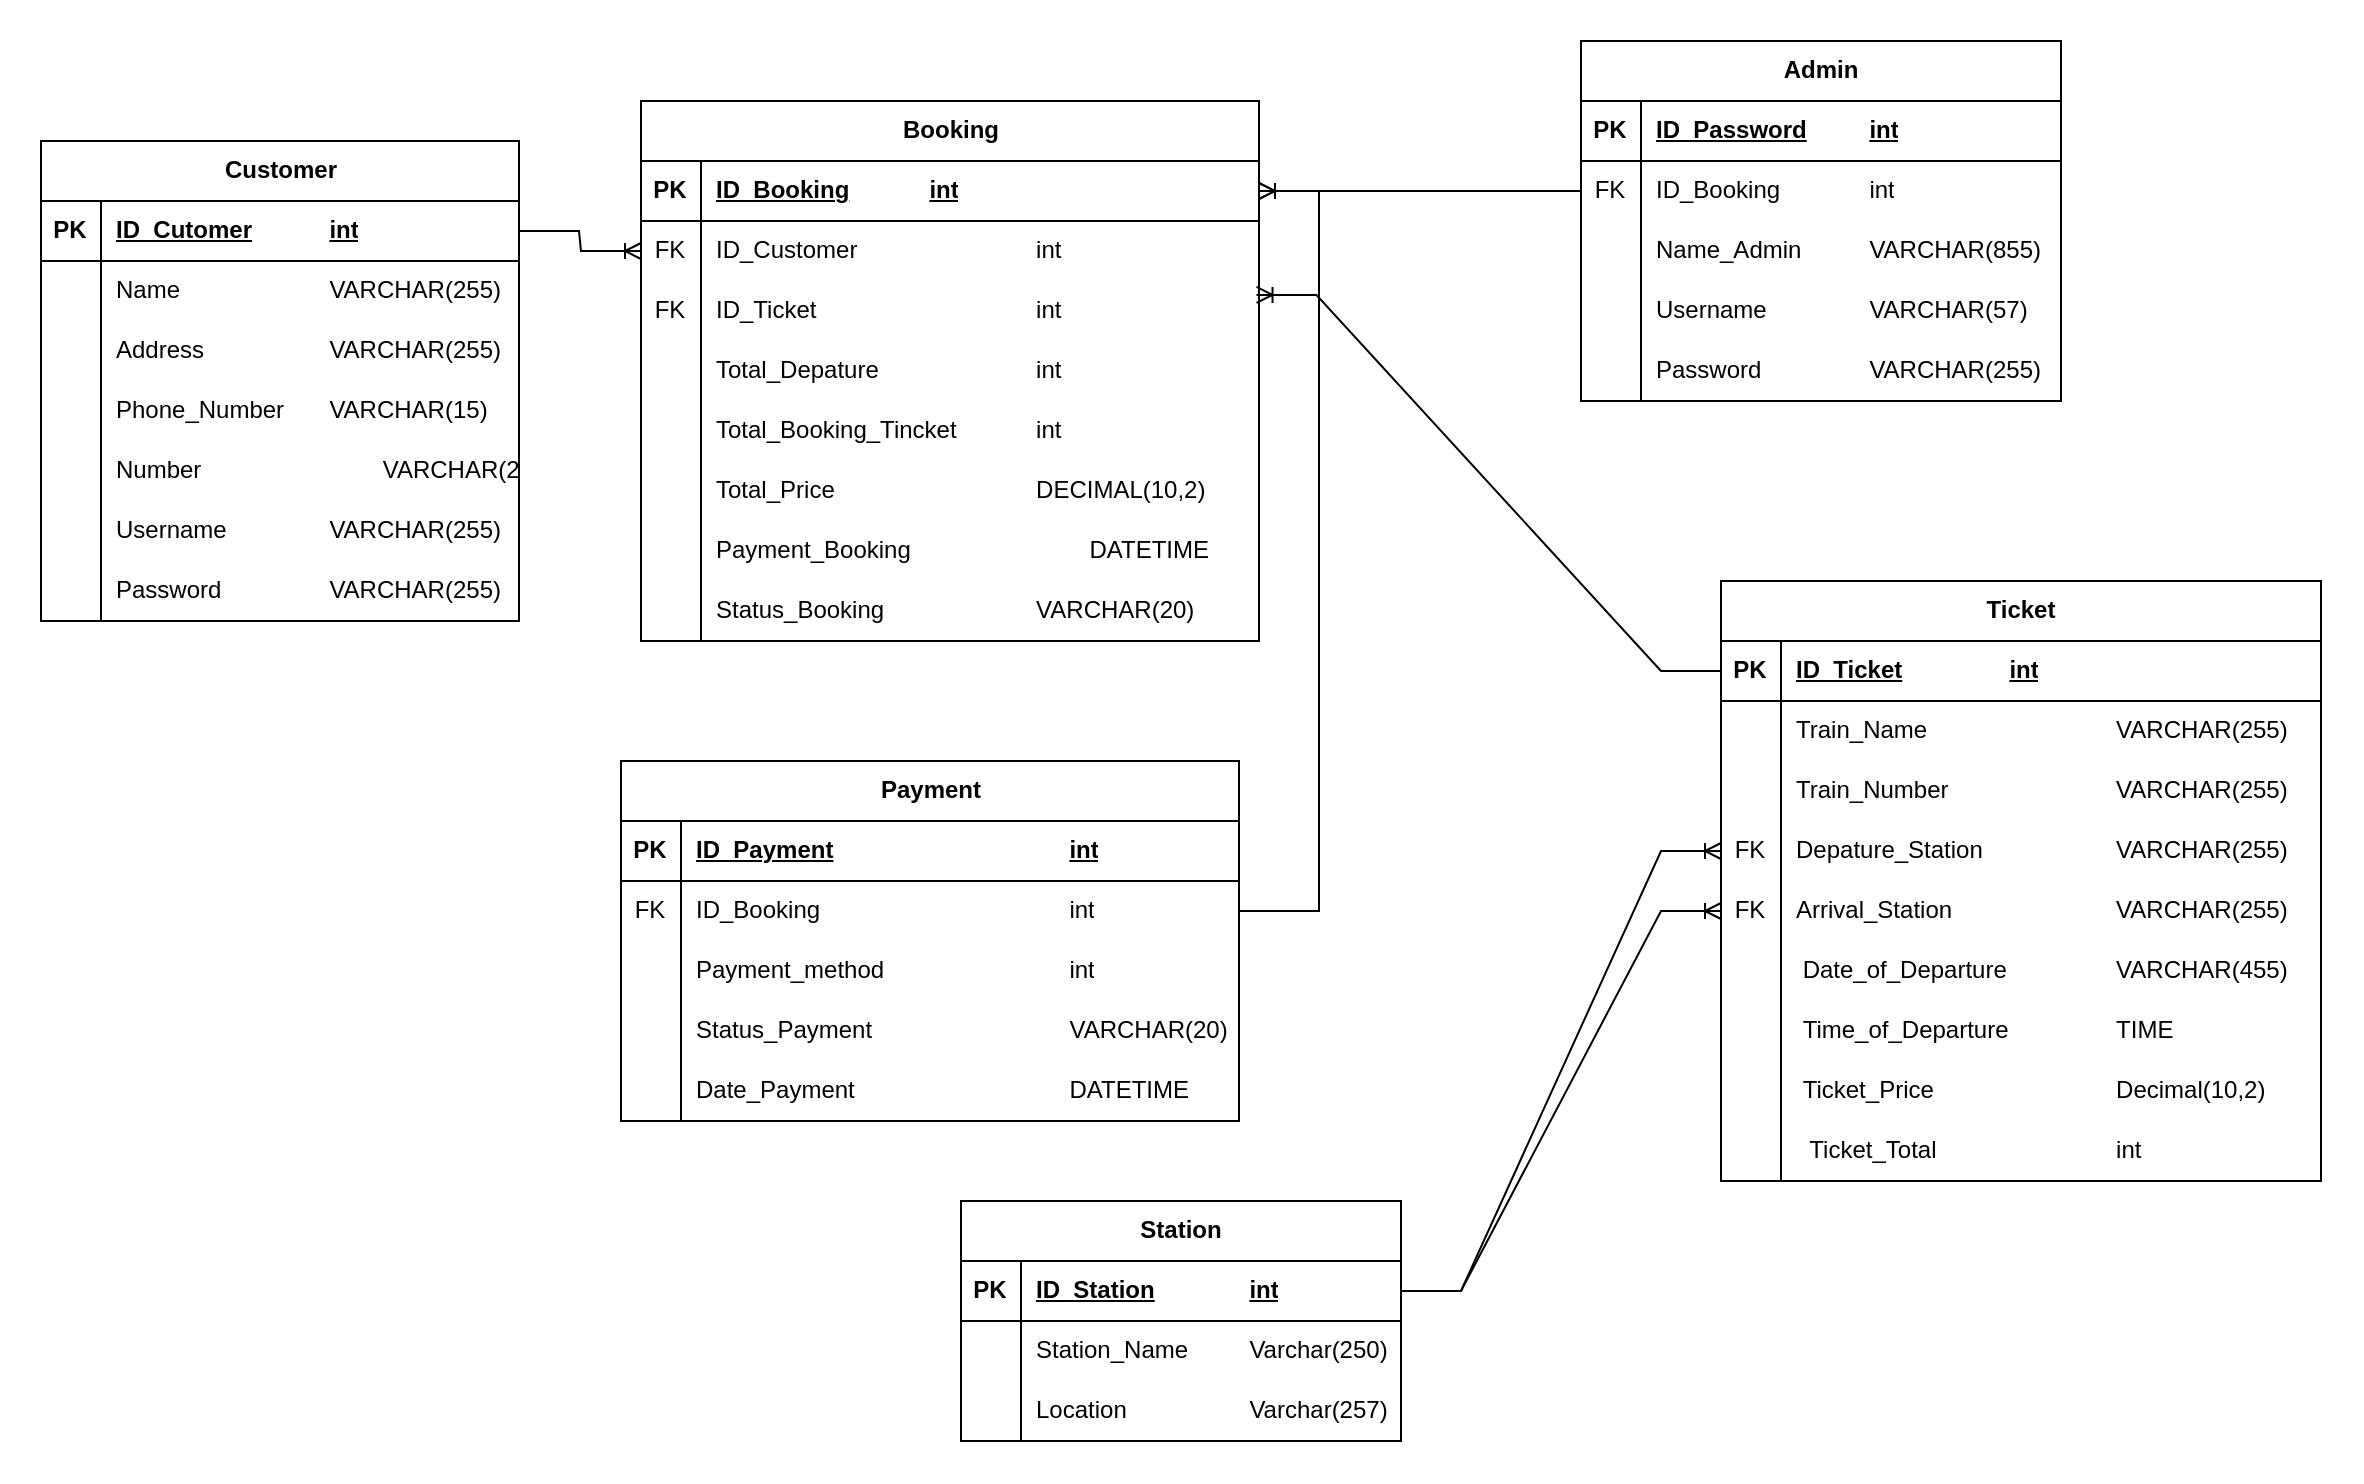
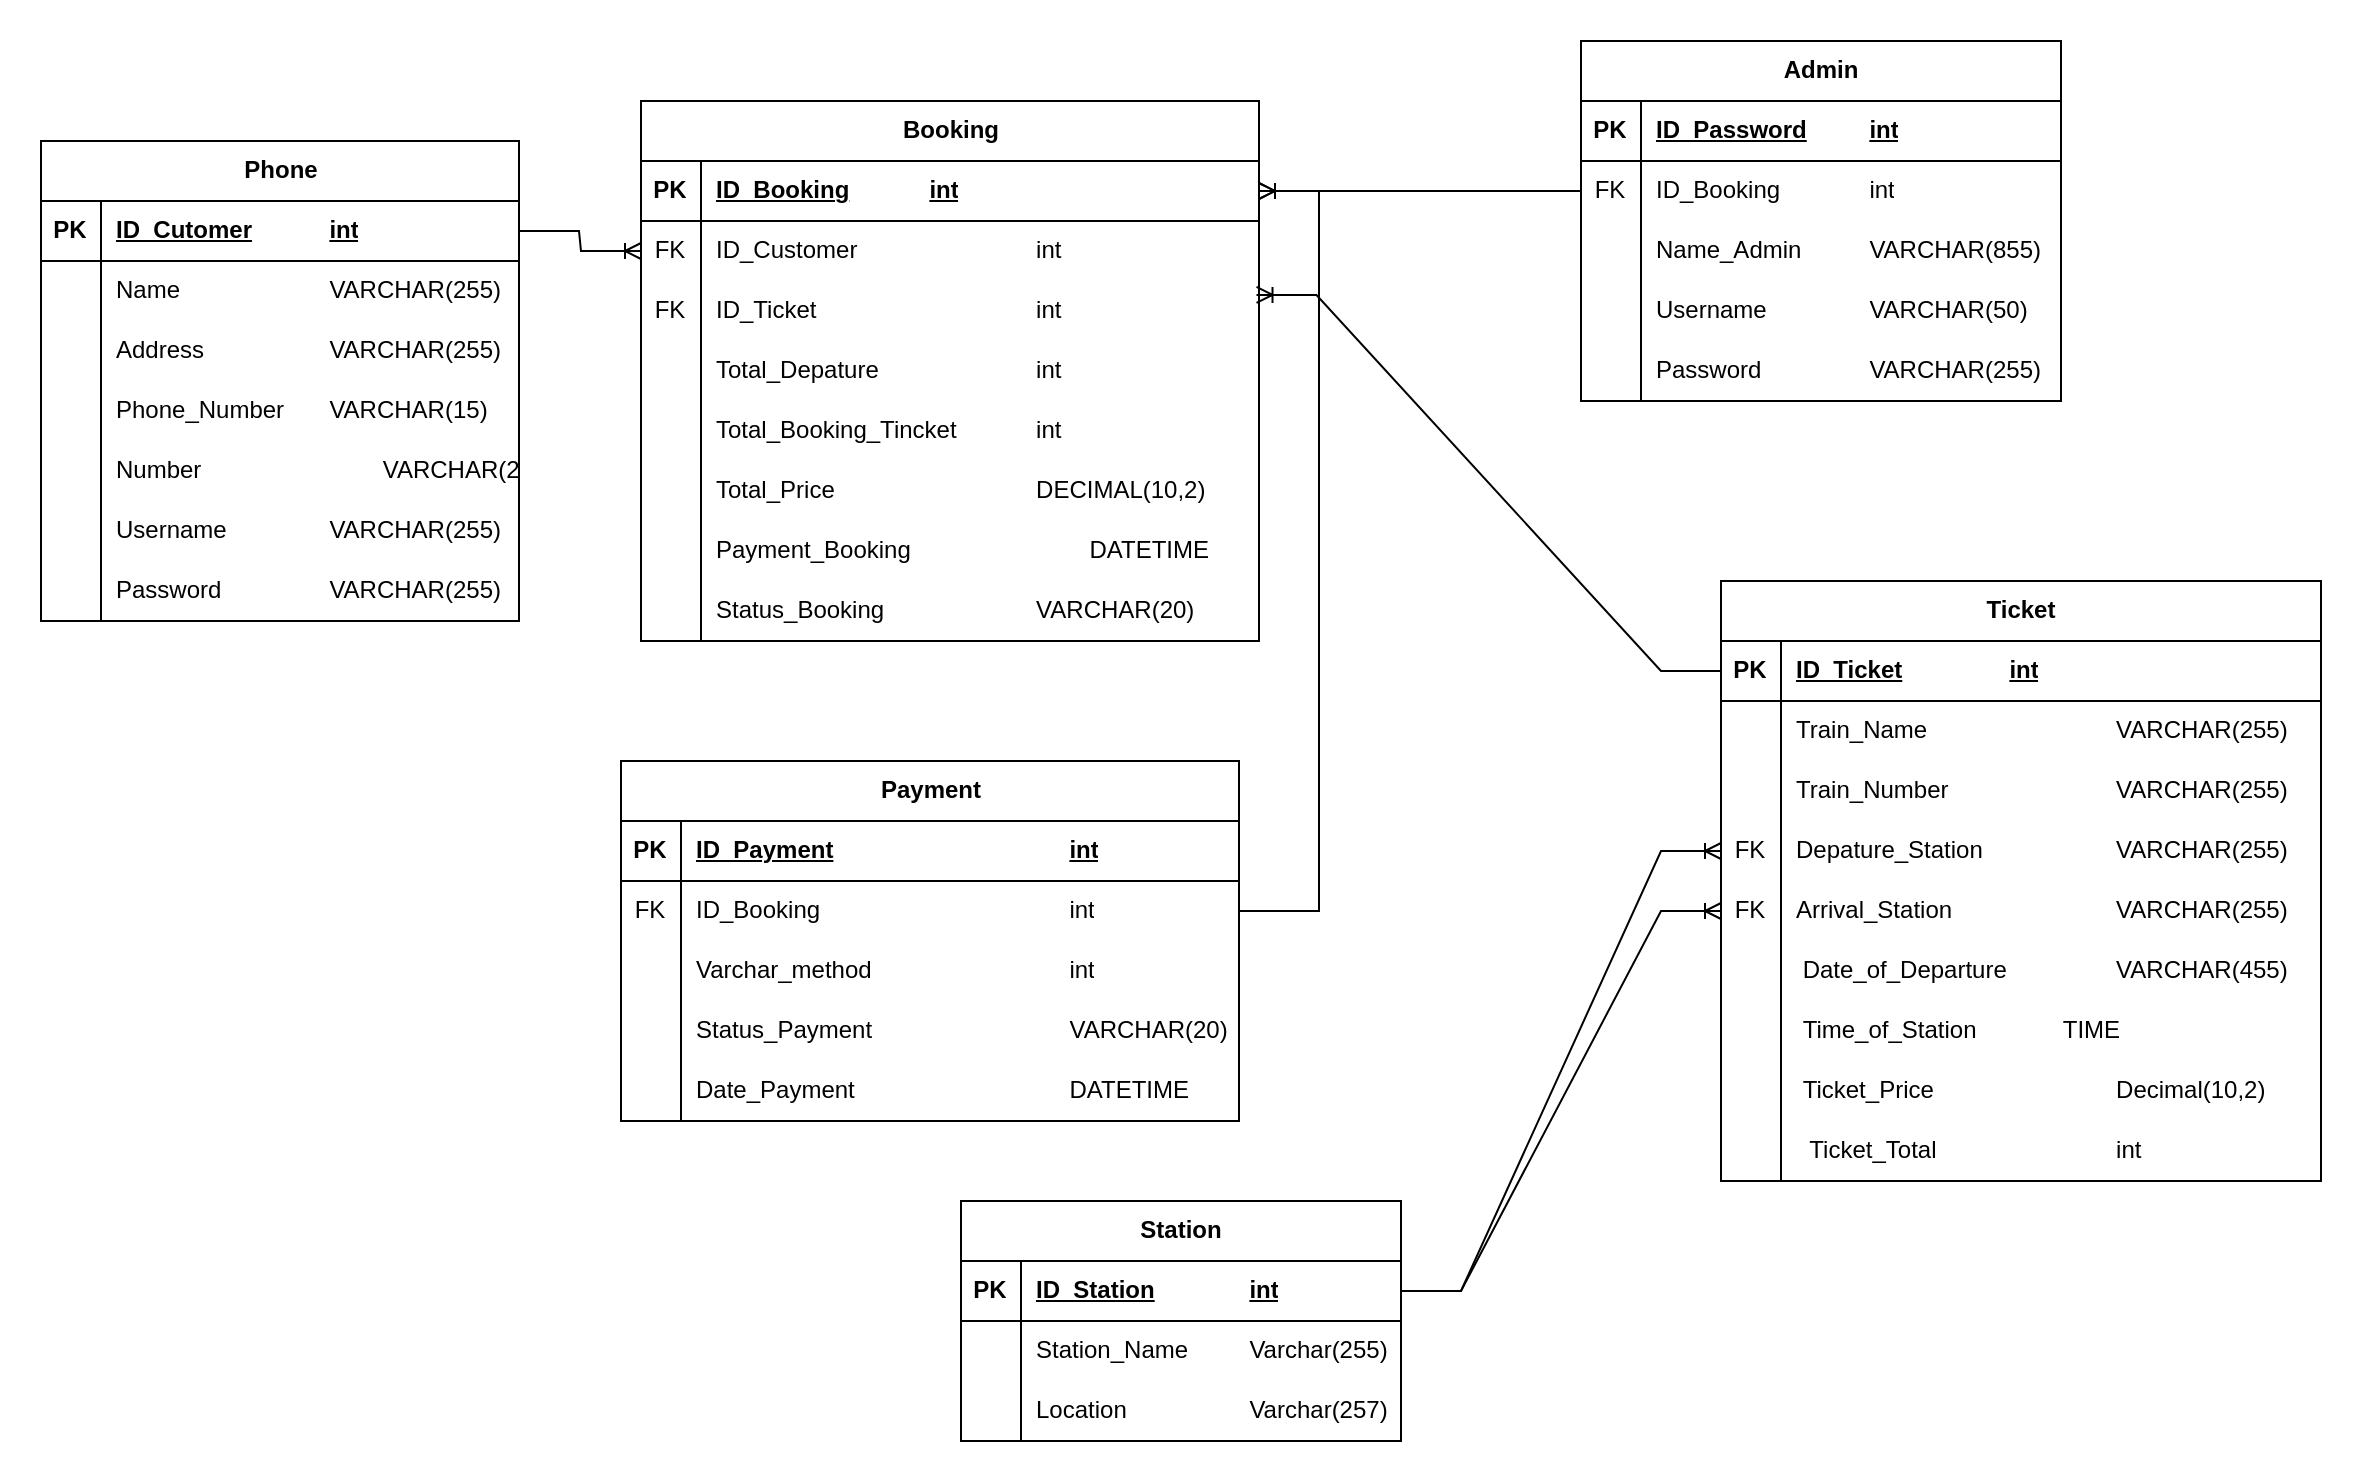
node "Customer": label "Customer" -> "Phone"
node "Username VARCHAR(57)": label "Username VARCHAR(57)" -> "Username VARCHAR(50)"
node "Payment_method int": label "Payment_method int" -> "Varchar_method int"
node "Time_of_Departure TIME": label "Time_of_Departure TIME" -> "Time_of_Station TIME"
node "Station_Name Varchar(250)": label "Station_Name Varchar(250)" -> "Station_Name Varchar(255)"
